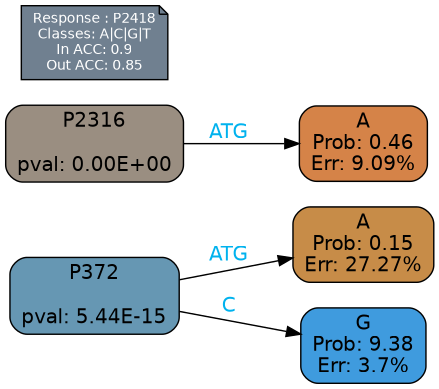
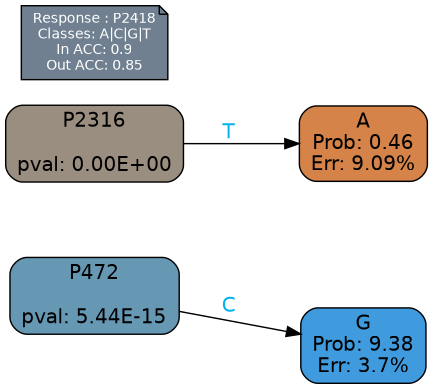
edge "P2316 pval: 0.00E+00" -> "A Prob: 0.46 Err: 9.09%": label "ATG" -> "T"
node "A Prob: 0.15 Err: 27.27%": removed
node "P372 pval: 5.44E-15": label "P372 pval: 5.44E-15" -> "P472 pval: 5.44E-15"
